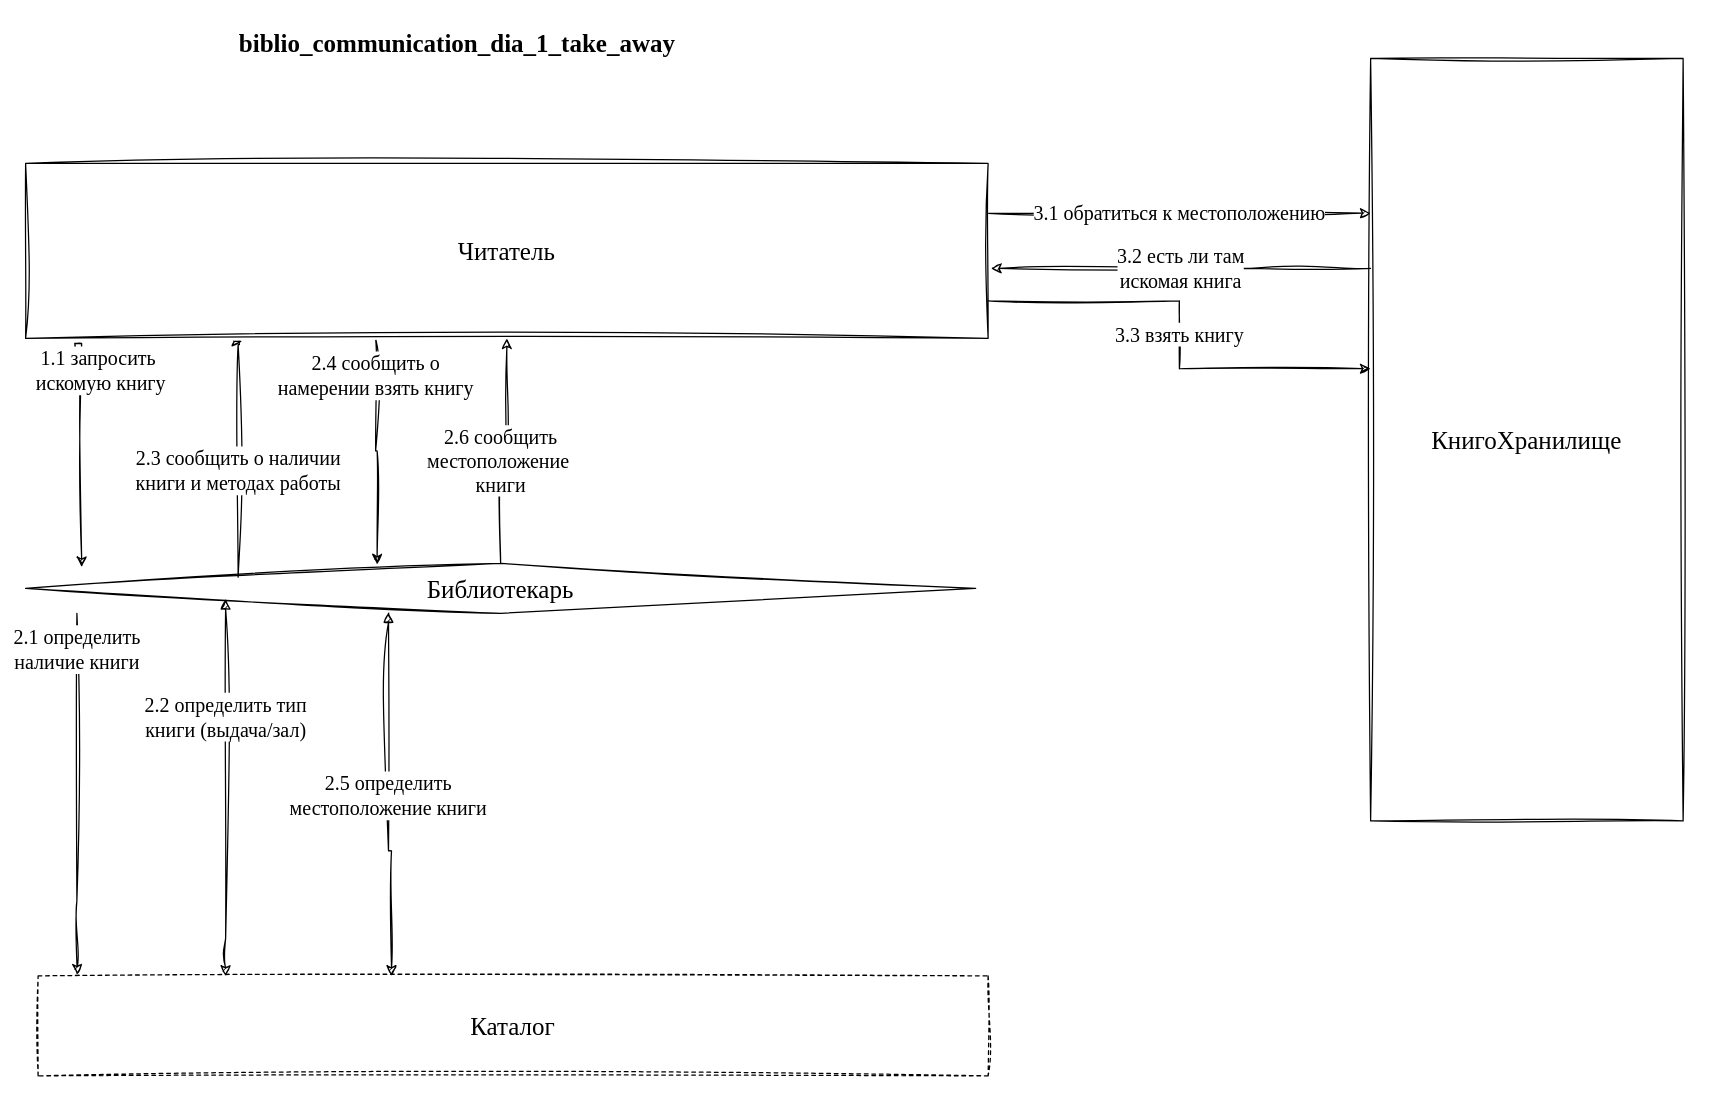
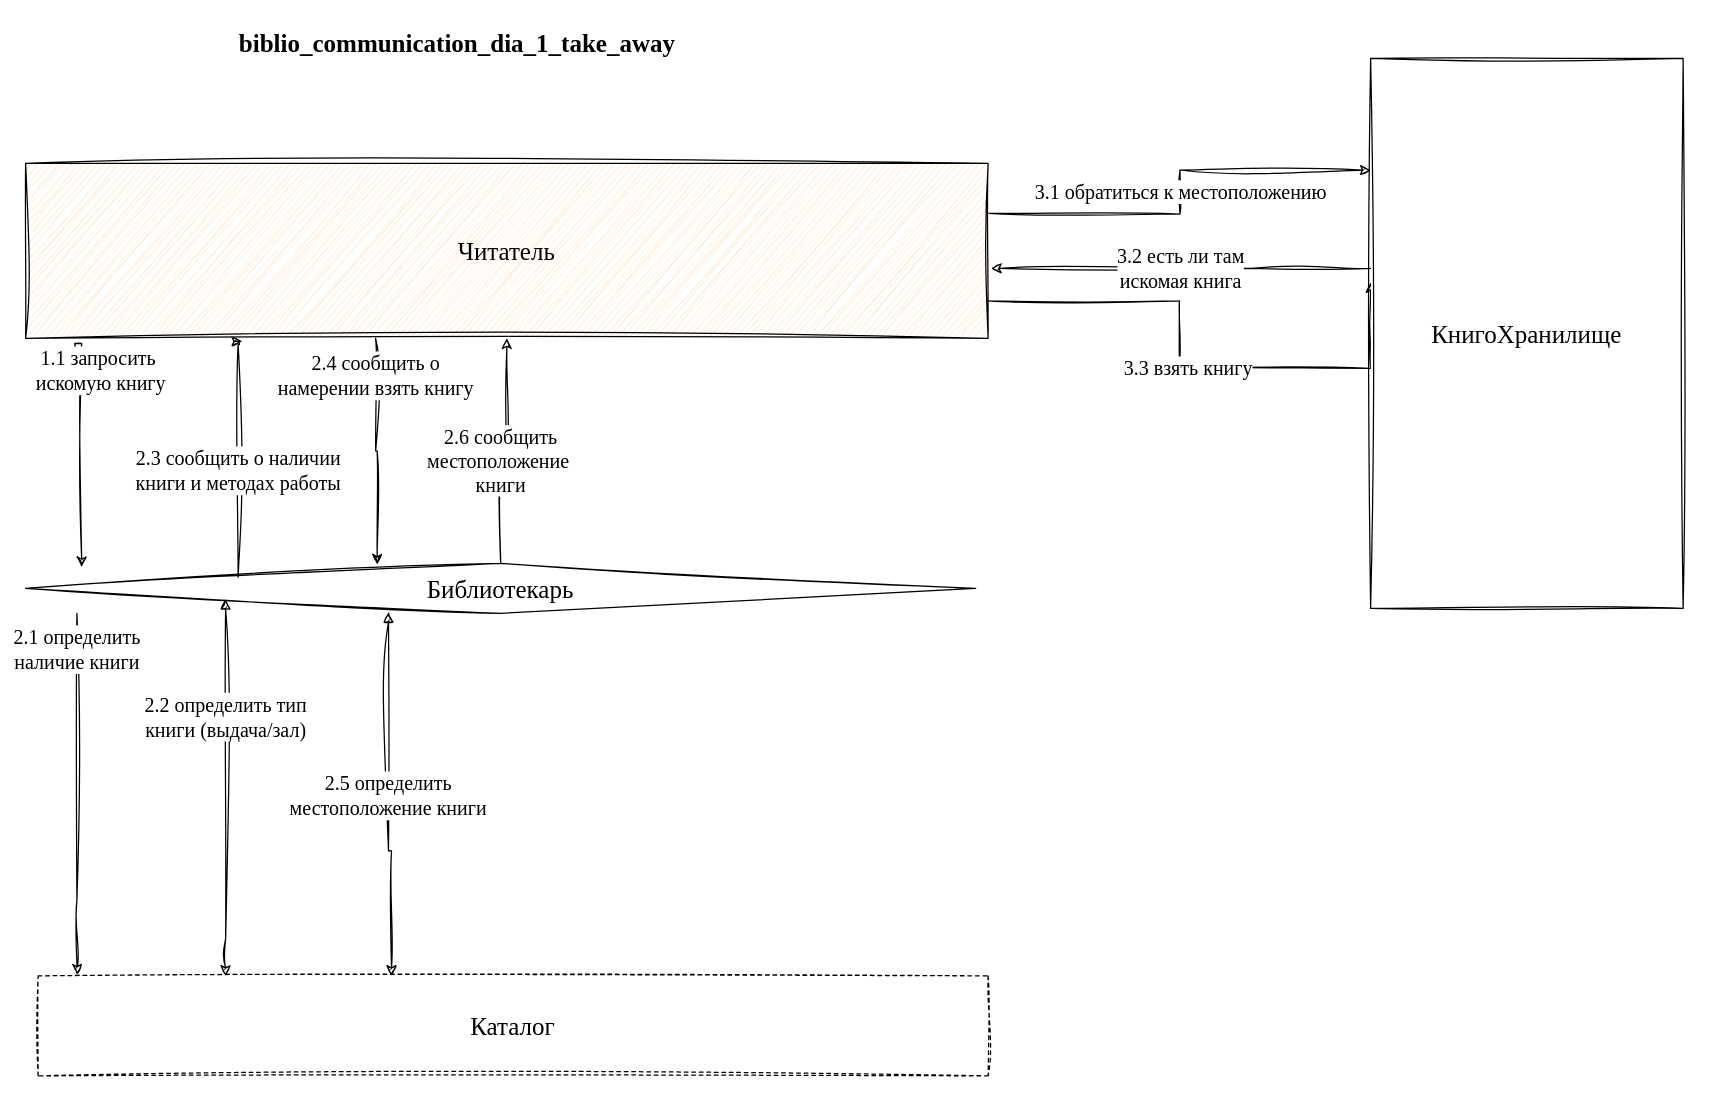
node "Читатель": fillcolor #ffffff -> #ffe6cc
node "КнигоХранилище": size 313x763 -> 313x550
